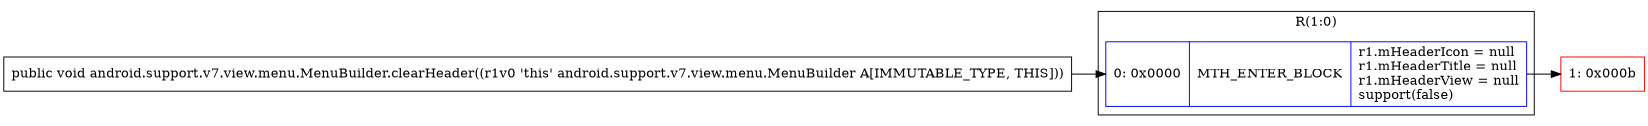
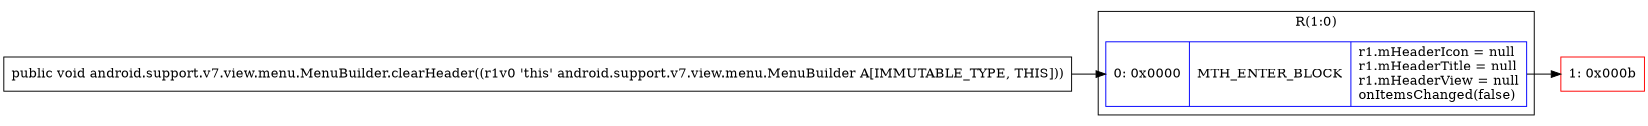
node "0: 0x0000": text "support(false)" -> "onItemsChanged(false)"
